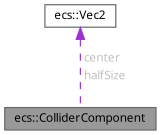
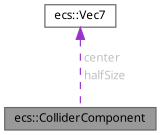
node "ecs::Vec2": label "ecs::Vec2" -> "ecs::Vec7"
